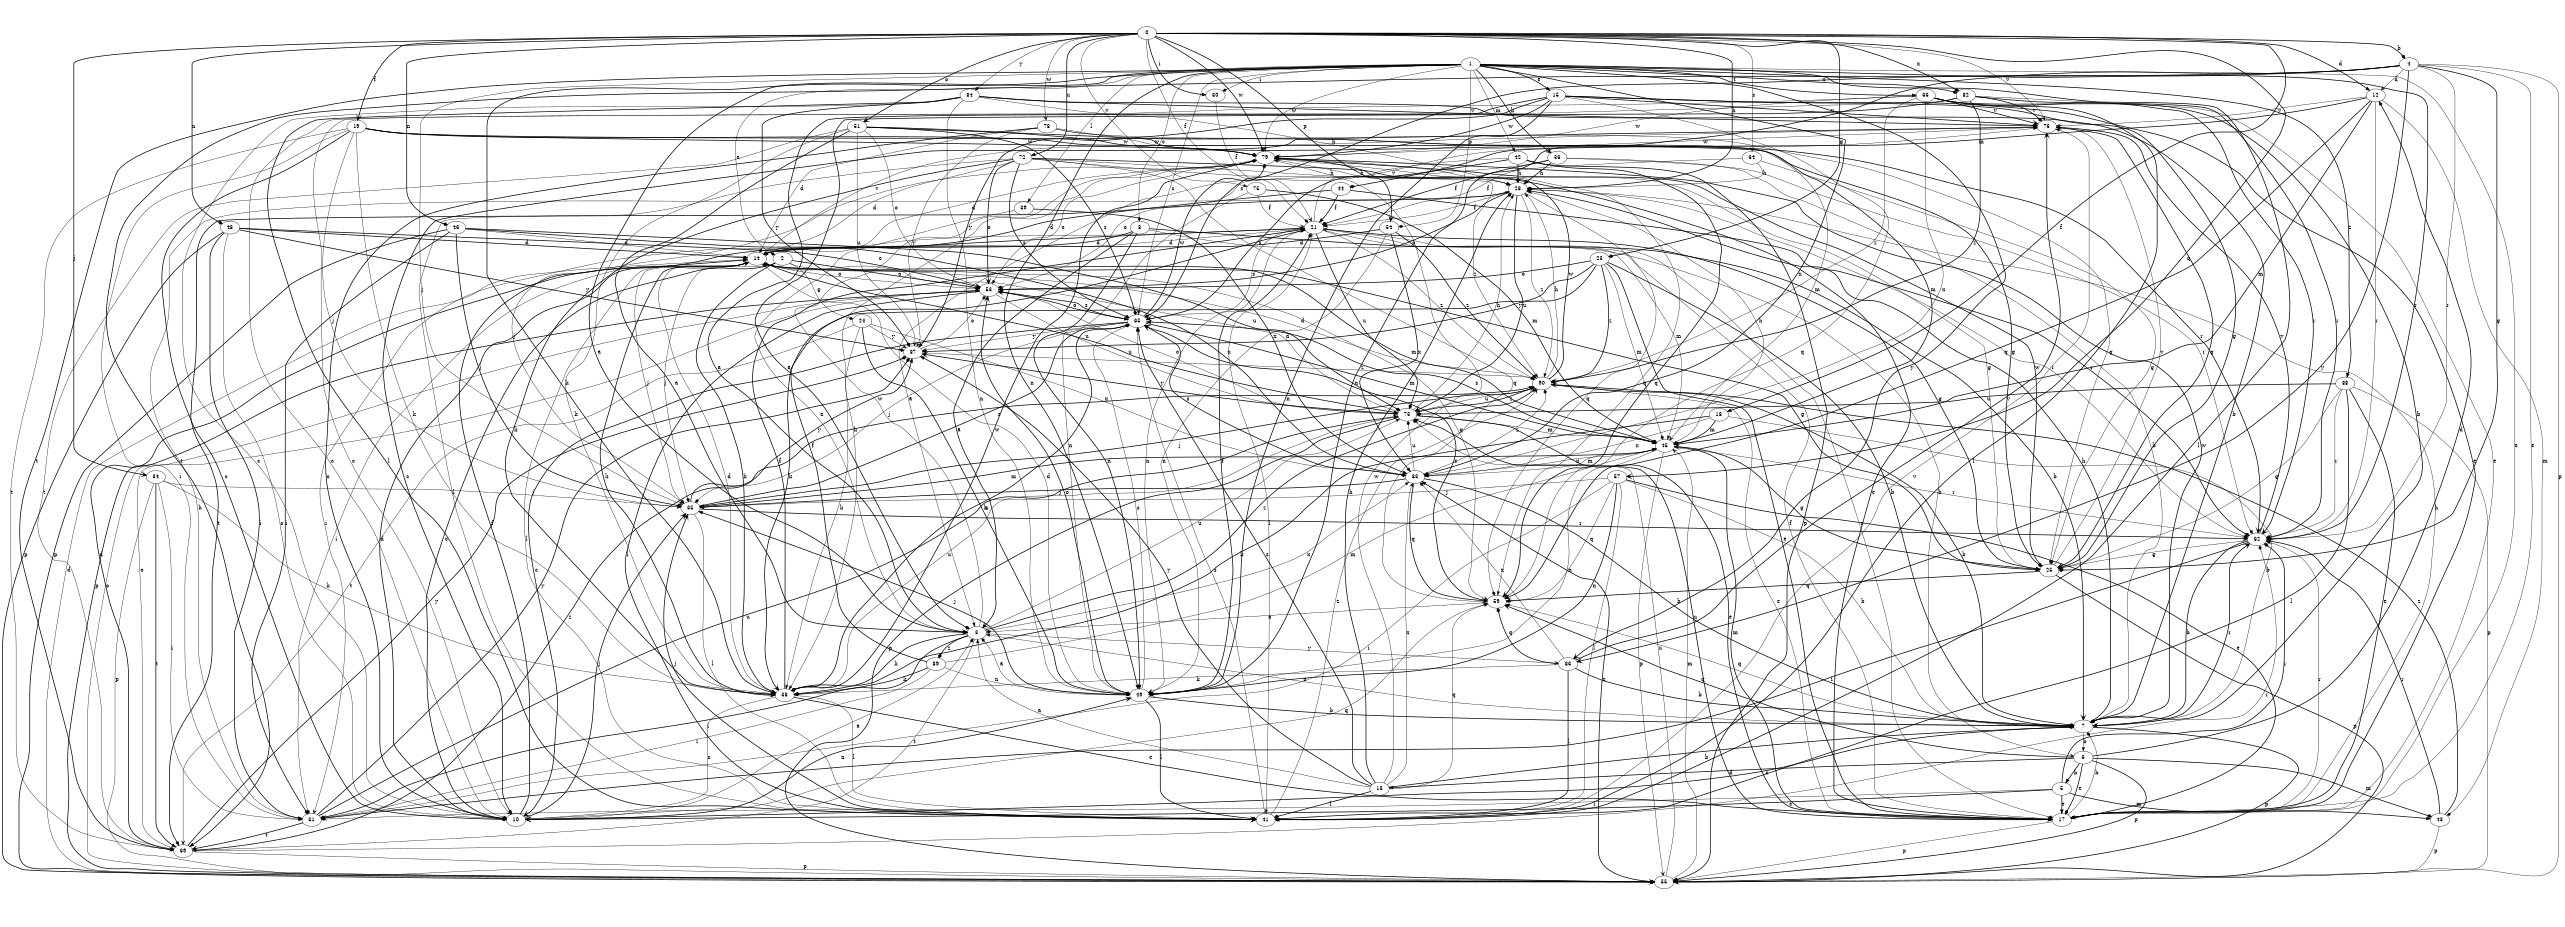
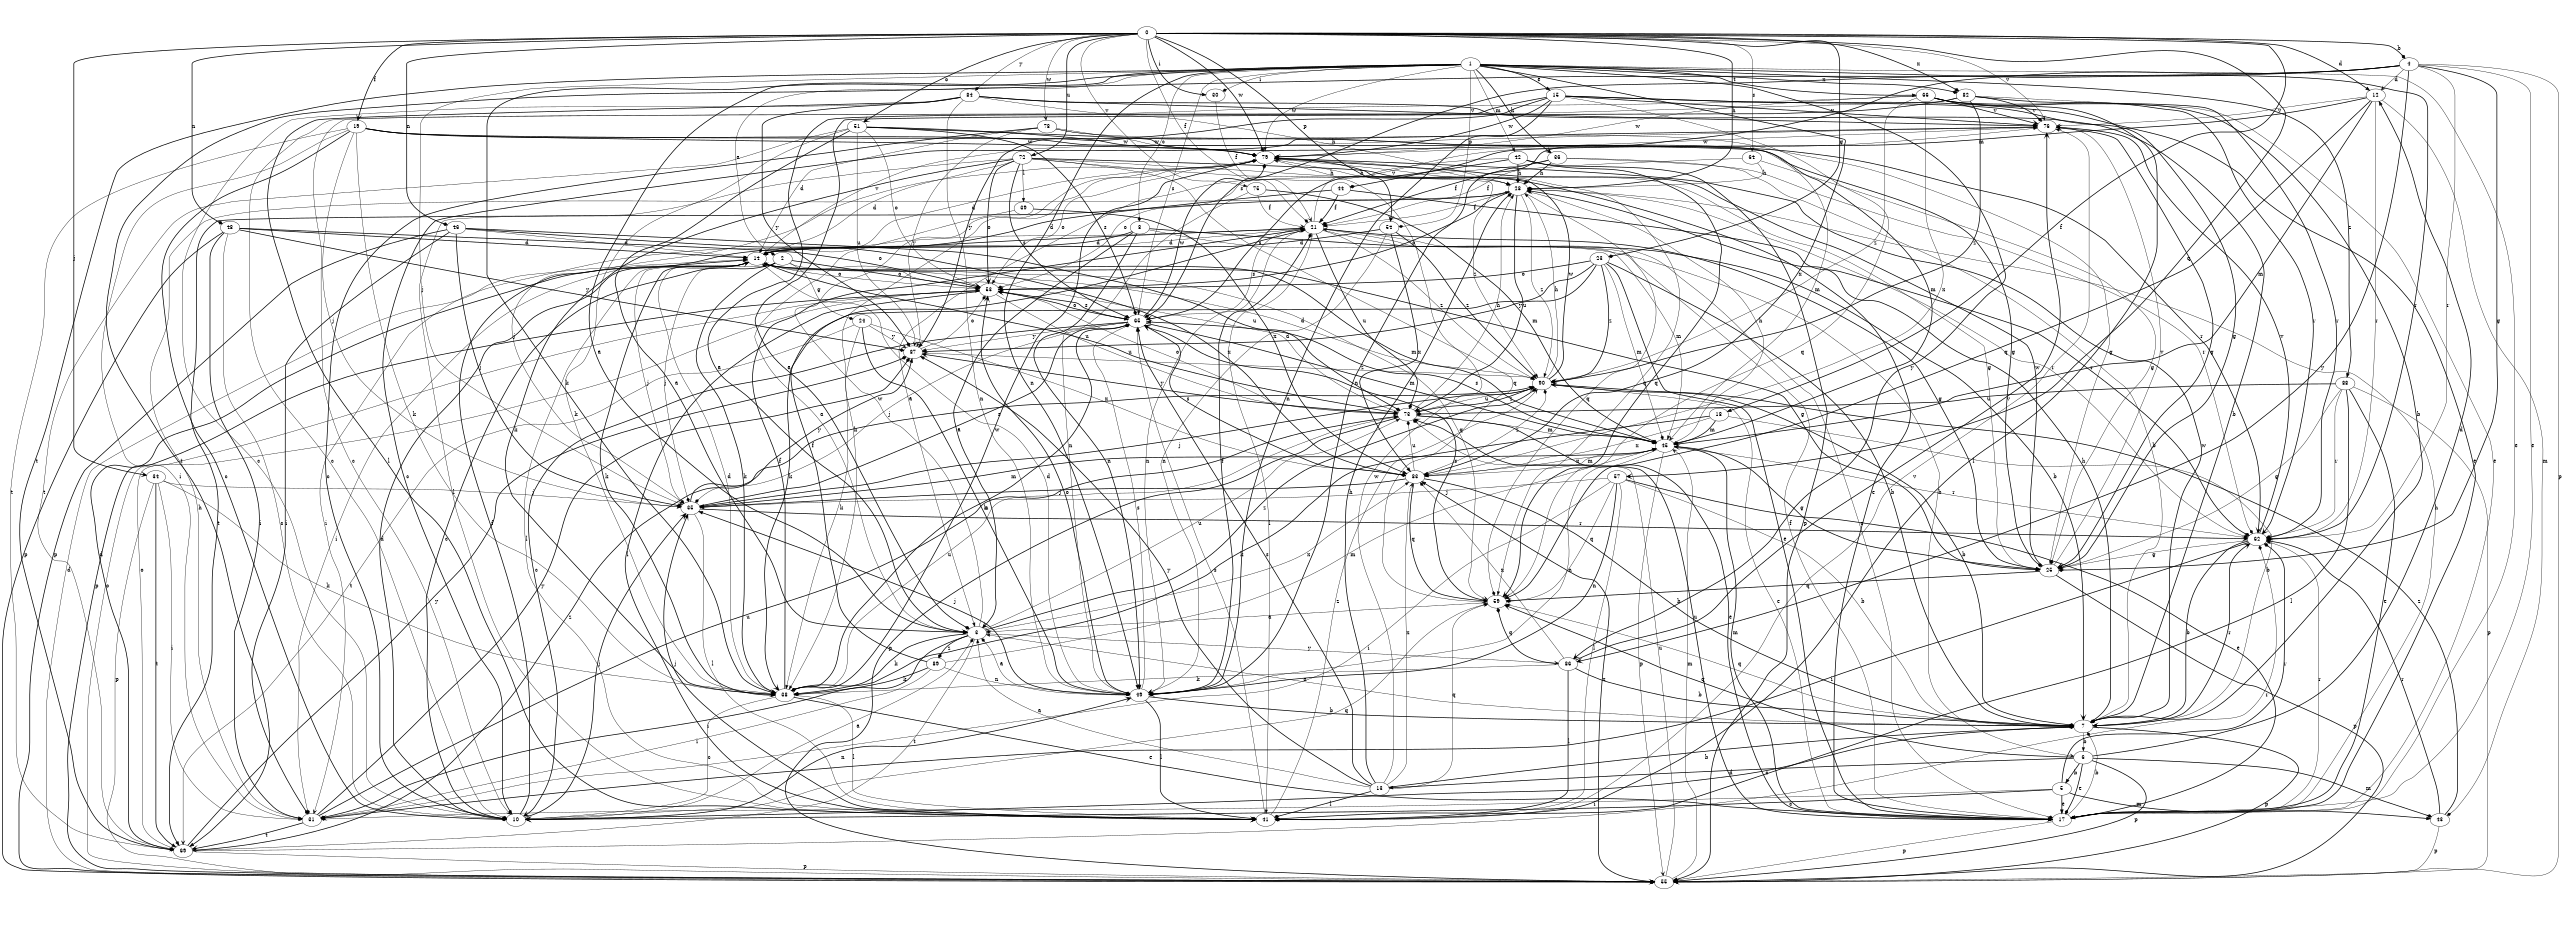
edge "1" -> "39": now "72" -> "39"
edge "1" -> "41": removed, label "l"
